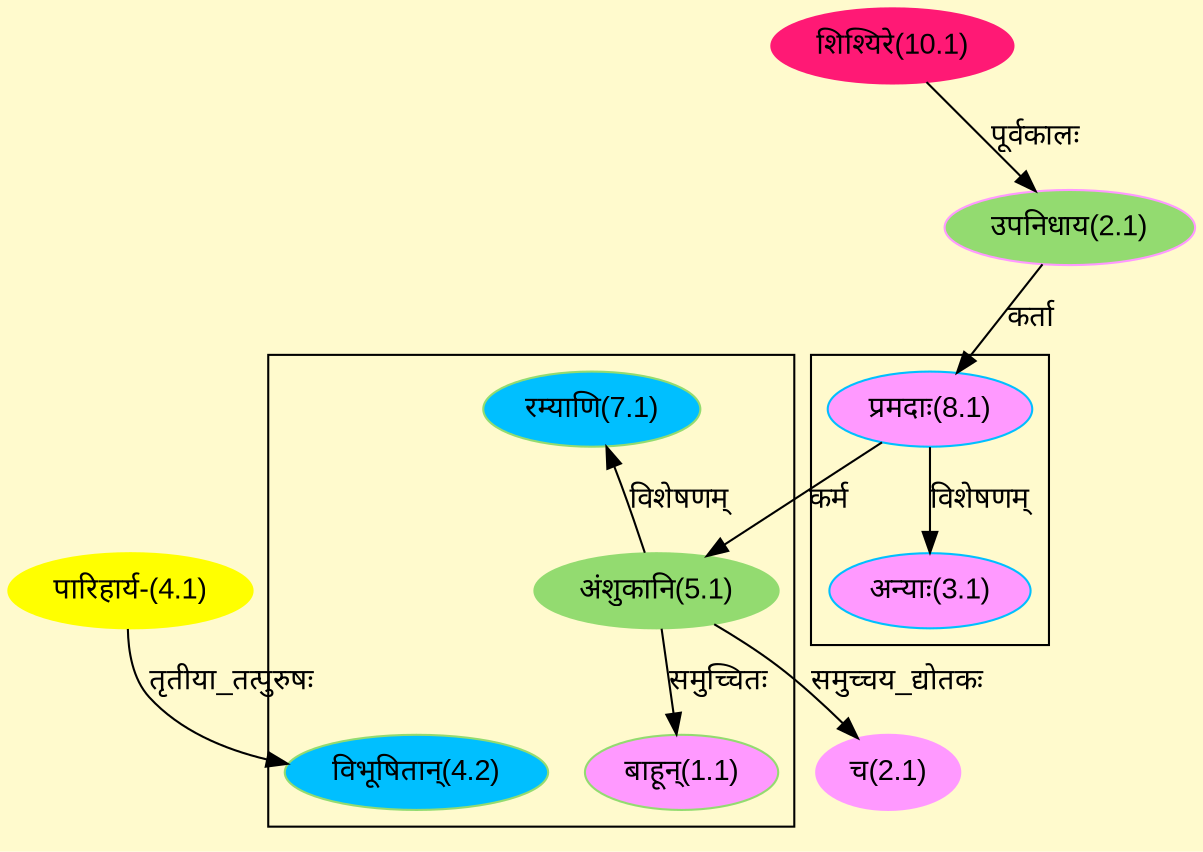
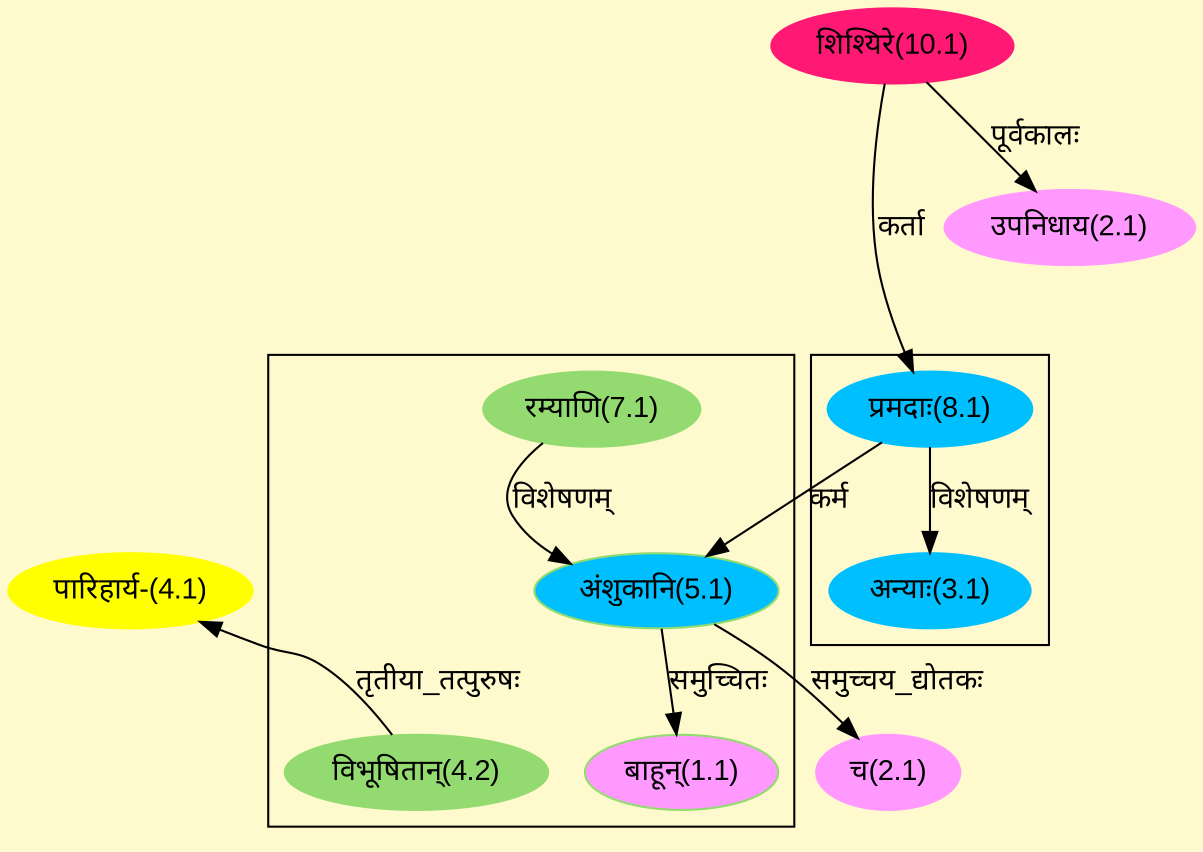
node "उपनिधाय(2.1)": fillcolor #93db70 -> #ff99ff
edge "उपनिधाय(2.1)" -> "प्रमदाः(8.1)": now "शिश्यिरे(10.1)" -> "प्रमदाः(8.1)"
node "रम्याणि(7.1)": fillcolor #00bfff -> #93db70
node "प्रमदाः(8.1)": fillcolor #ff99ff -> #00bfff
edge "अंशुकानि(5.1)" -> "रम्याणि(7.1)": reversed
node "अंशुकानि(5.1)": fillcolor #93db70 -> #00bfff
node "अन्याः(3.1)": fillcolor #ff99ff -> #00bfff
edge "पारिहार्य-(4.1)" -> "विभूषितान्(4.2)": reversed
node "विभूषितान्(4.2)": fillcolor #00bfff -> #93db70
